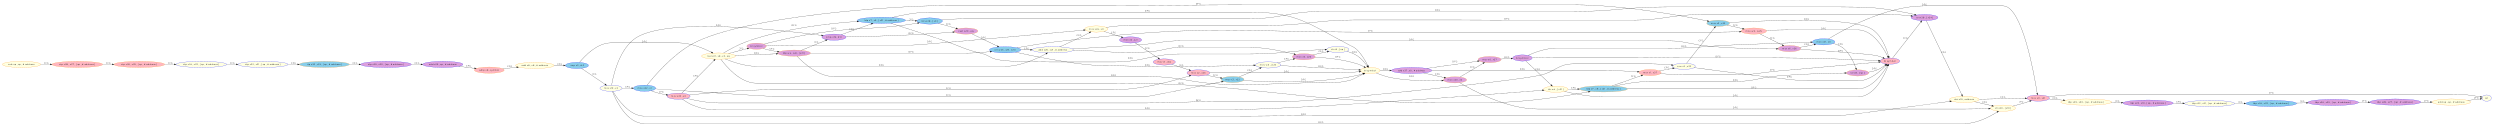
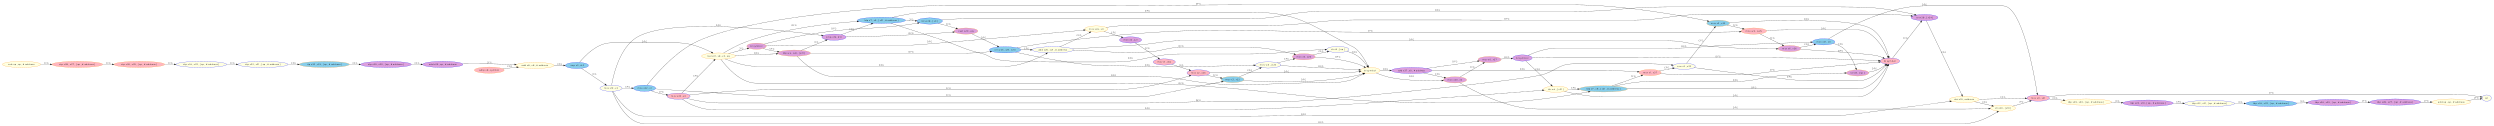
edge "add x29 , sp , # address" -> "adrp x8 , symbol": now "add x29 , sp , # address" -> "add x8 , x8 , # address"
